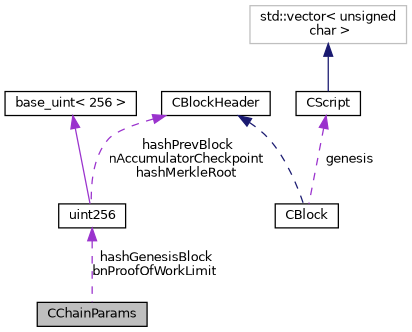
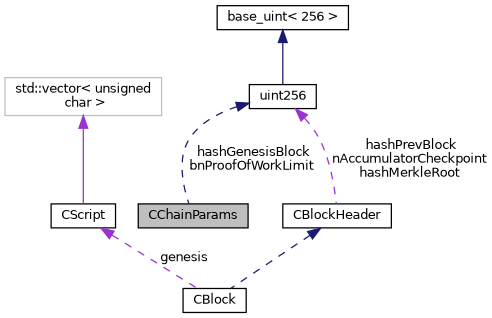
edge "CScript" -> "std::vector< unsigned char >": color midnightblue -> darkorchid3
edge "uint256" -> "CBlockHeader": reversed
edge "uint256" -> "base_uint< 256 >": color darkorchid3 -> midnightblue
edge "CChainParams" -> "uint256": color darkorchid3 -> midnightblue
